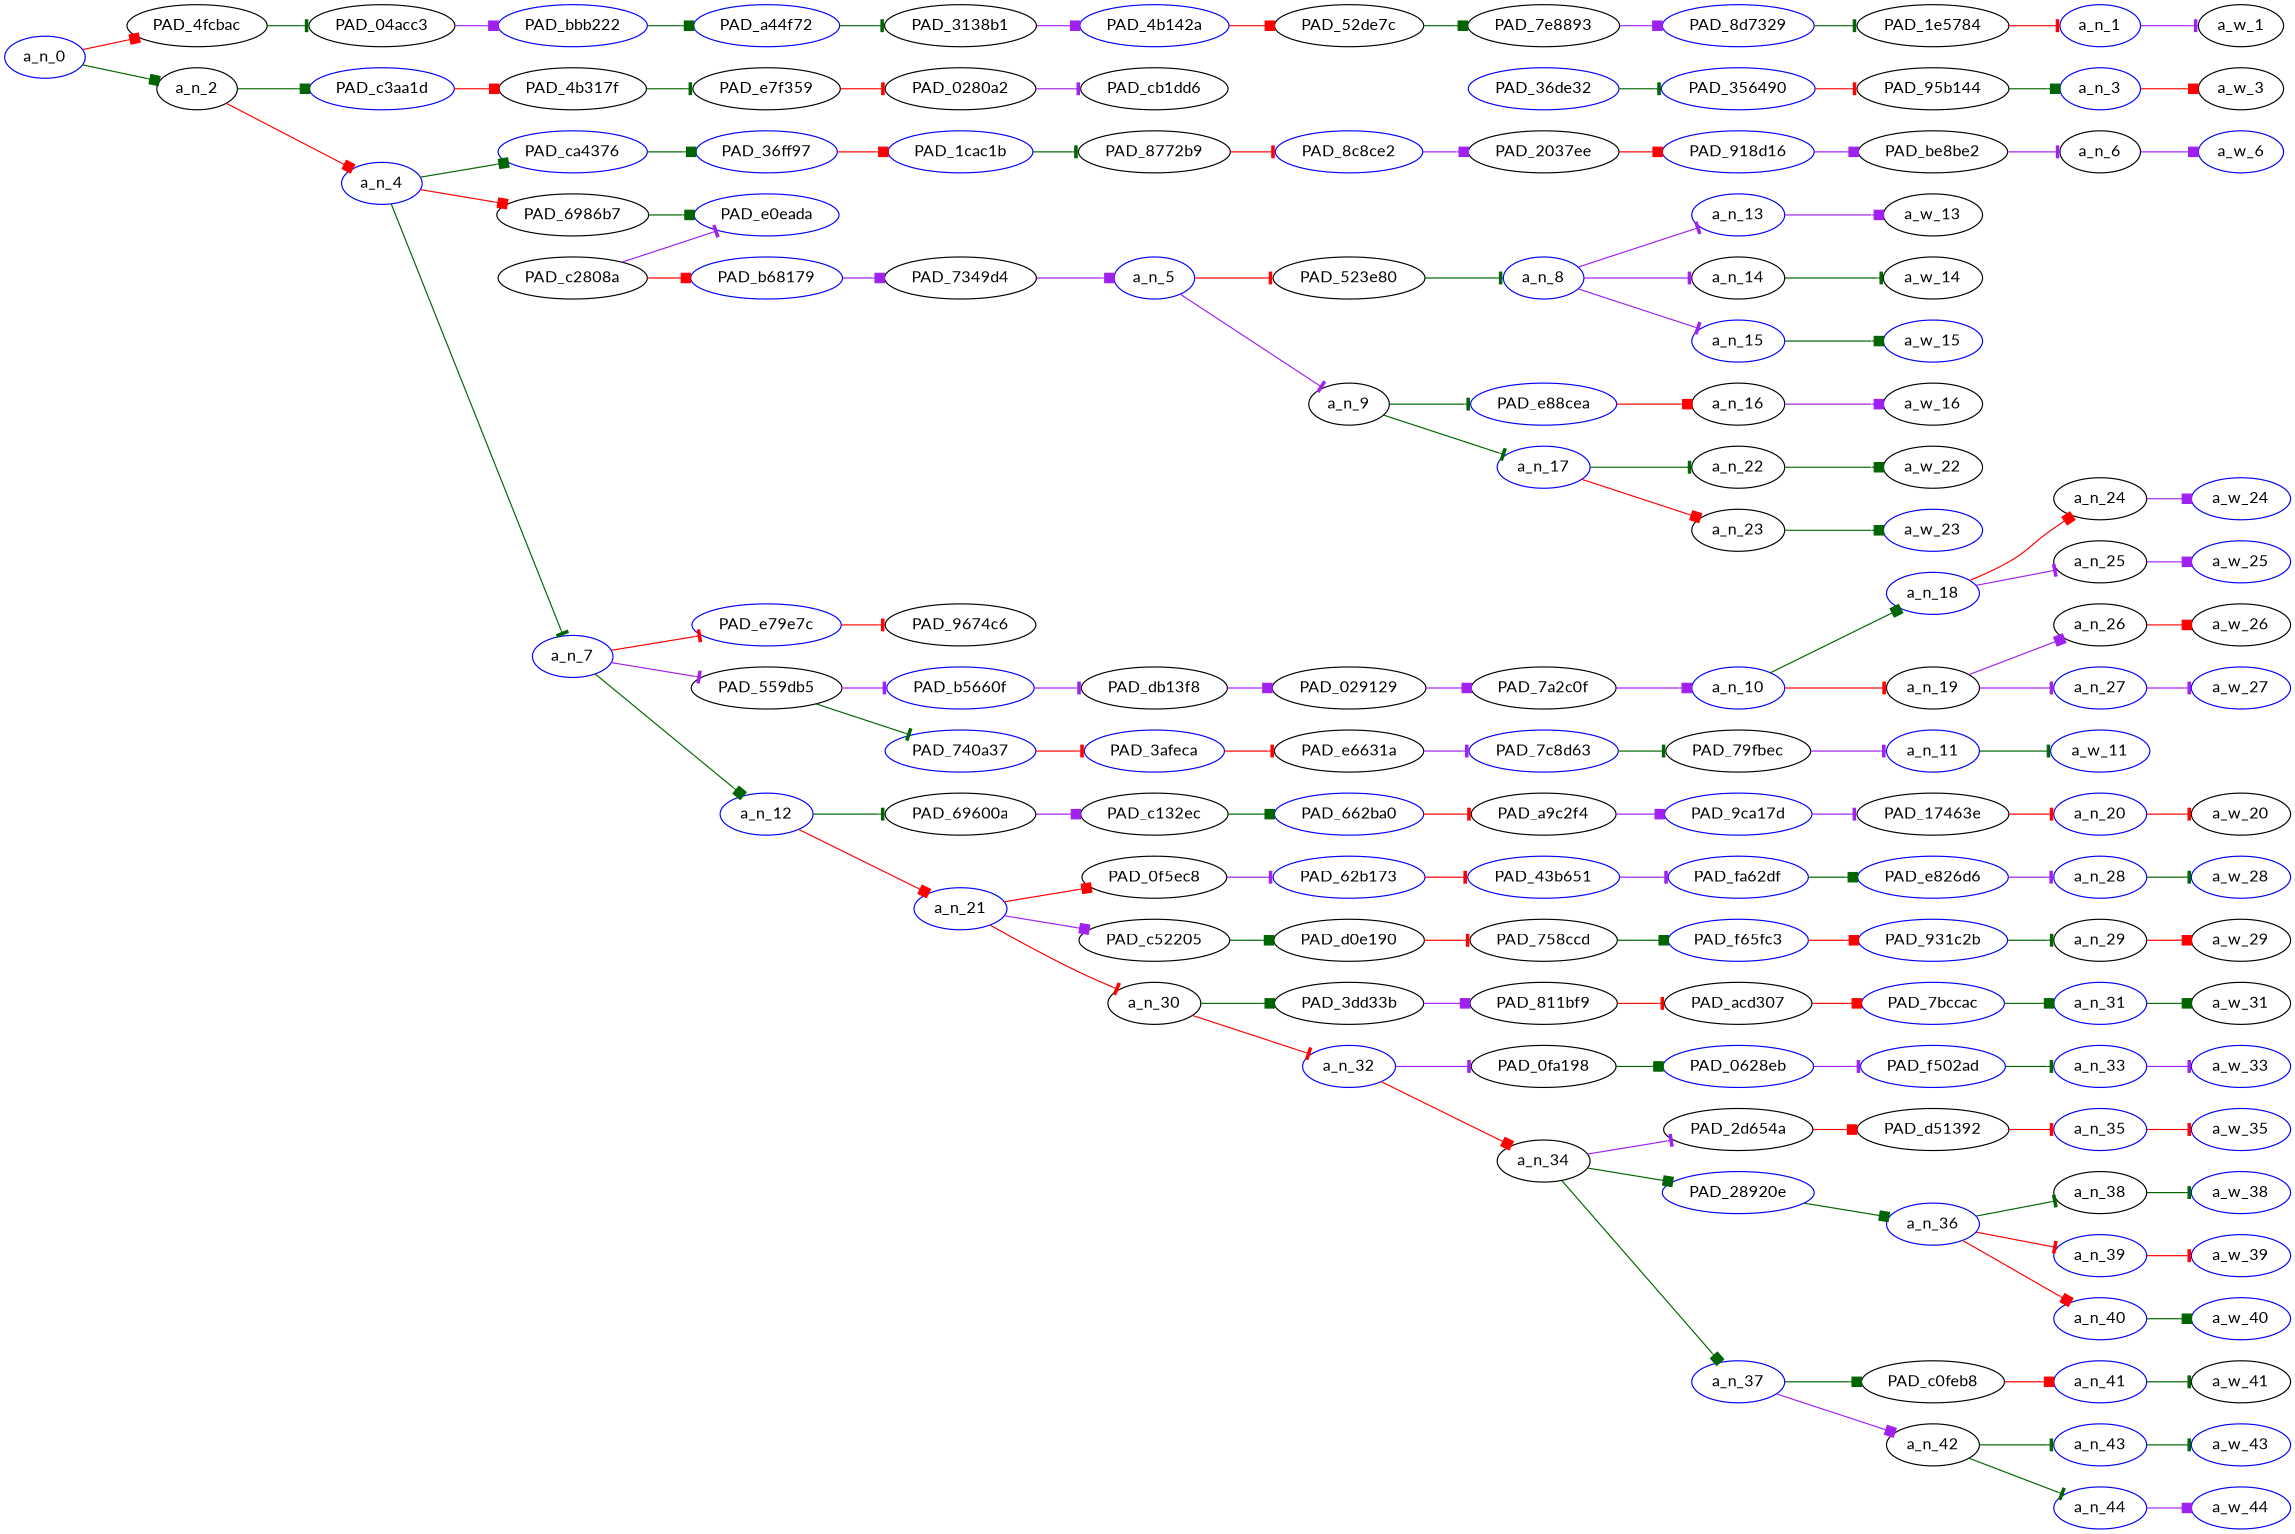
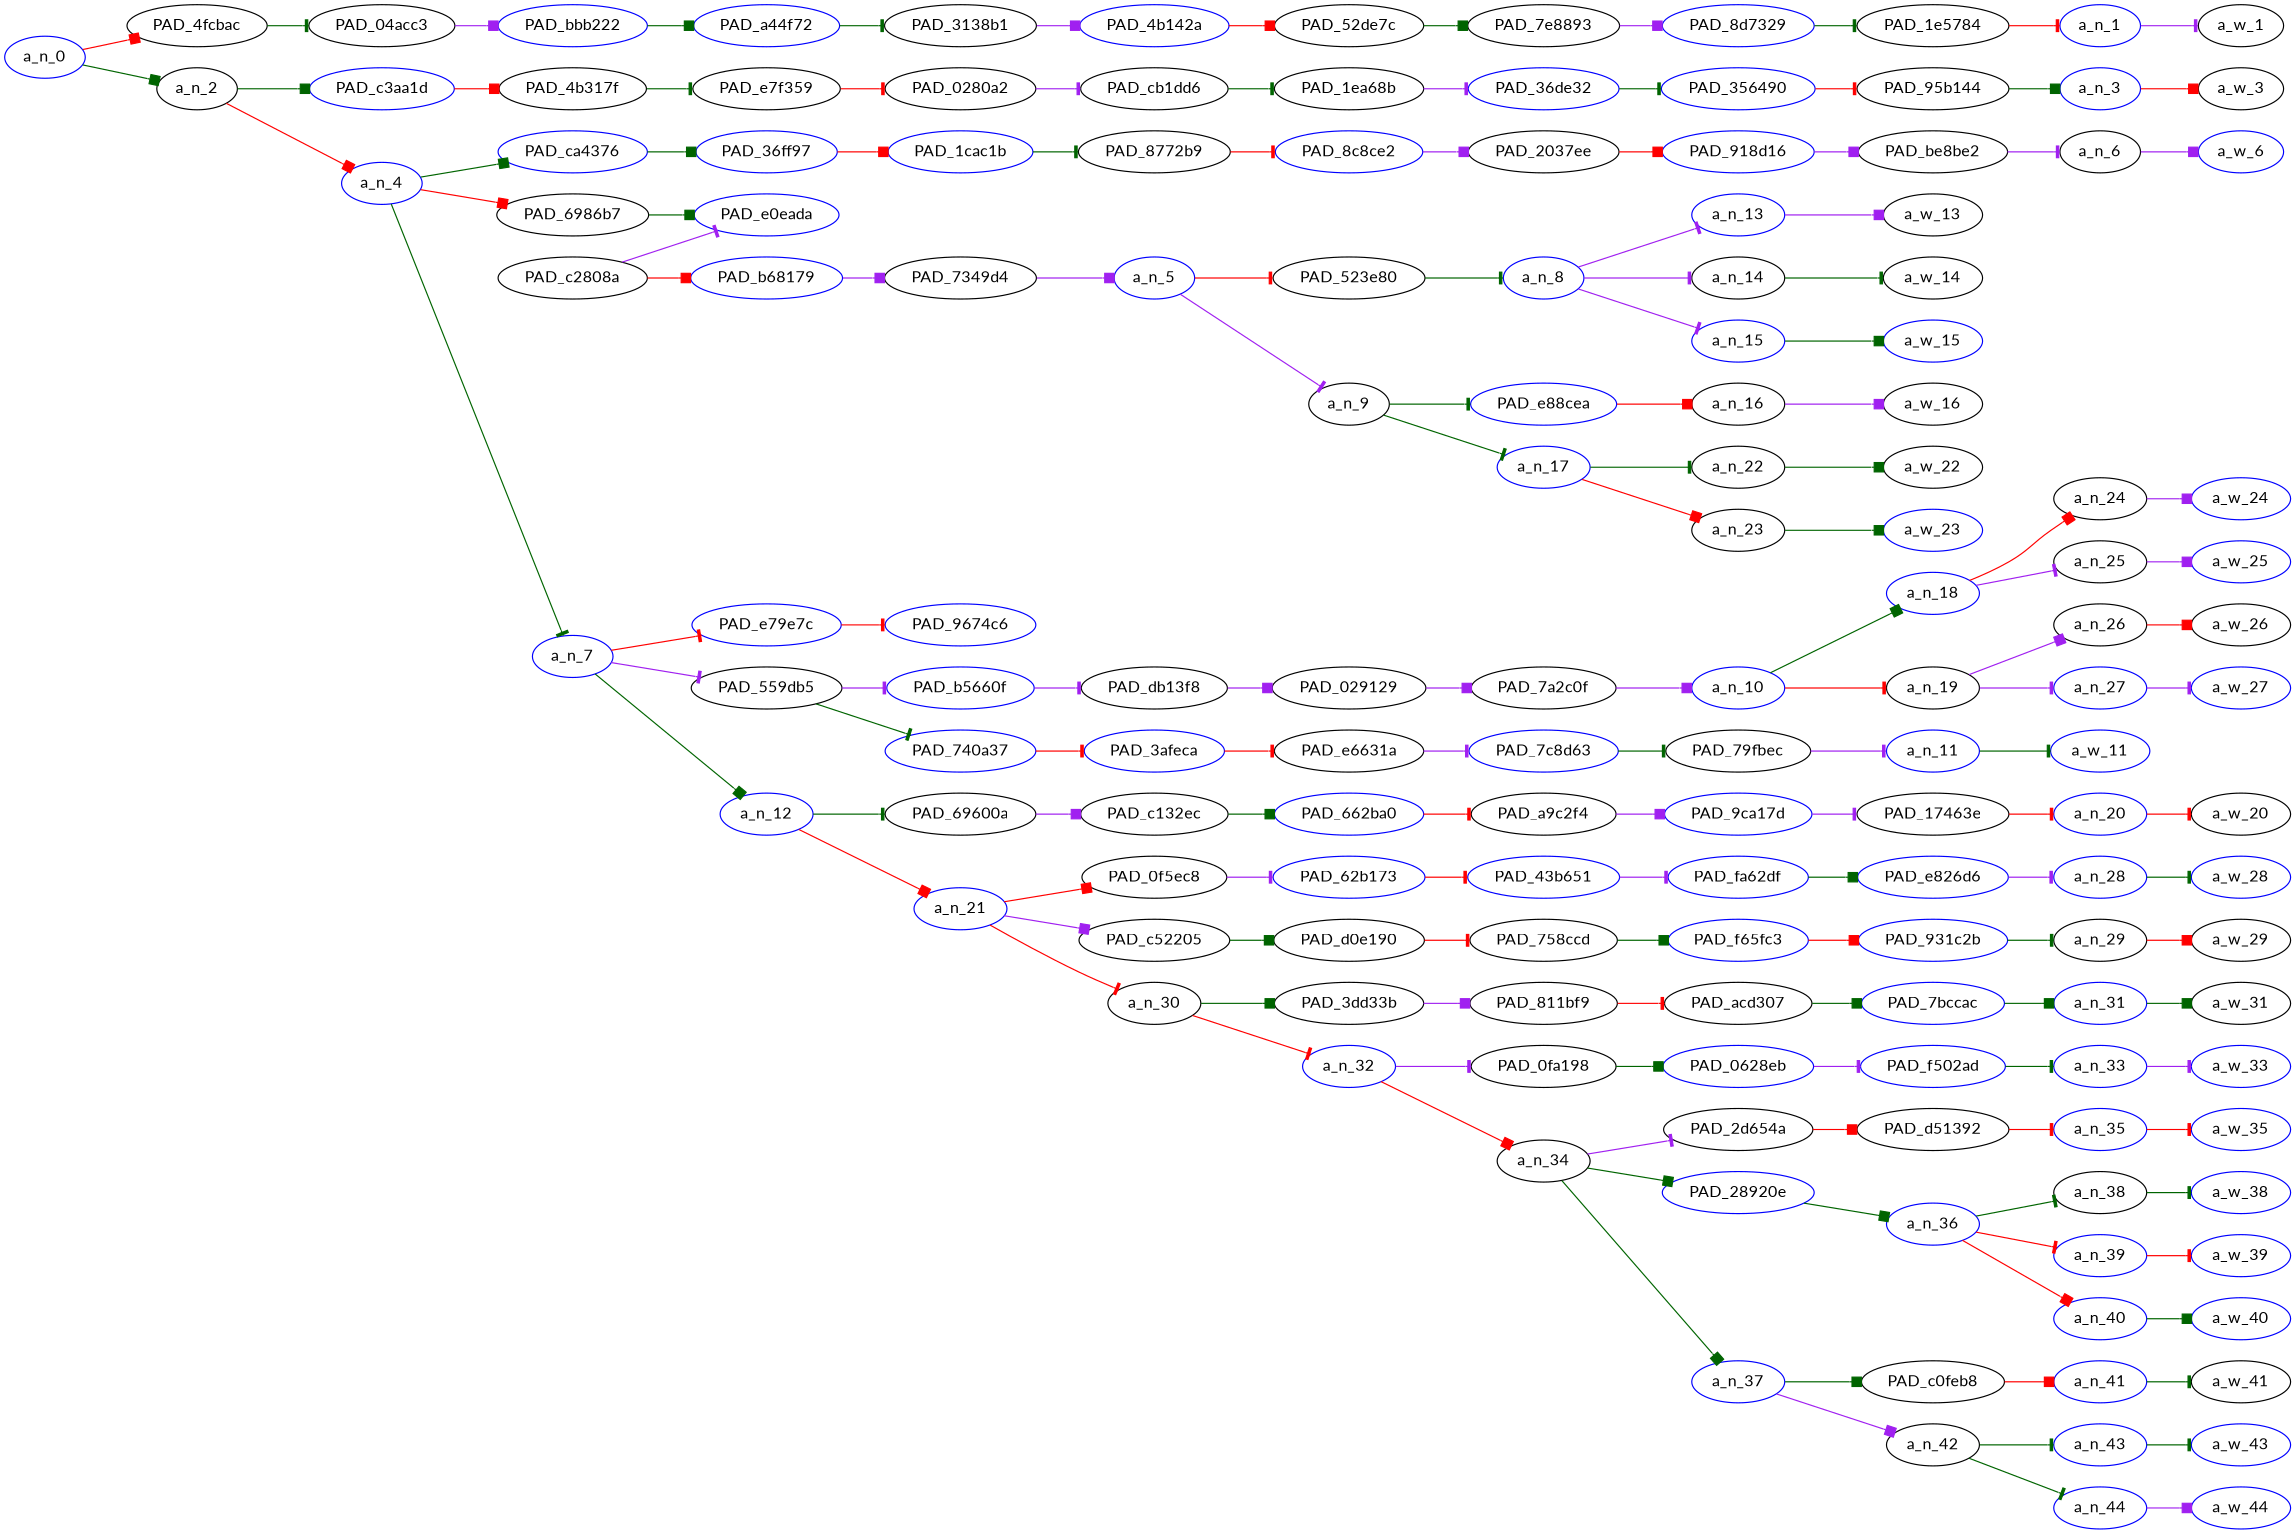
node "PAD_1ea68b": added
node "PAD_9674c6": color black -> blue
edge "PAD_acd307" -> "PAD_7bccac": color red -> darkgreen
